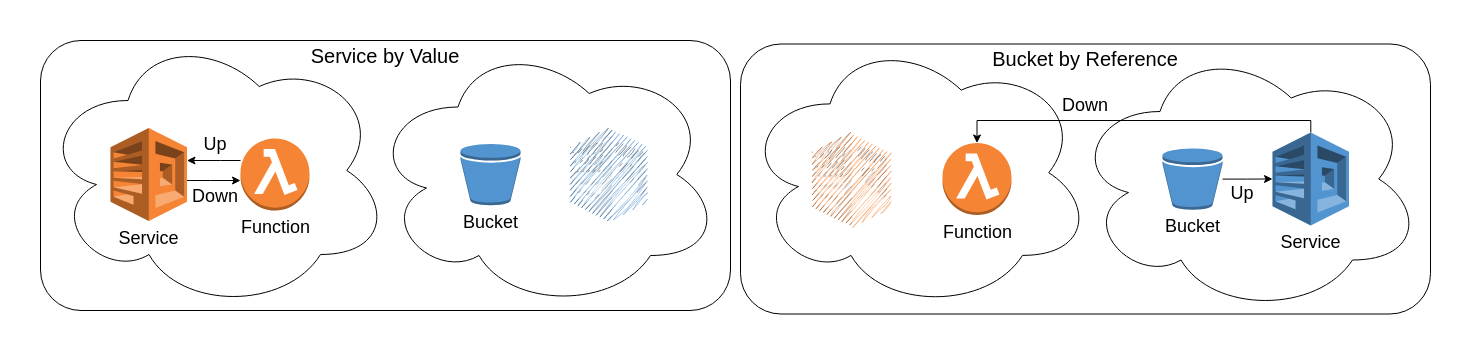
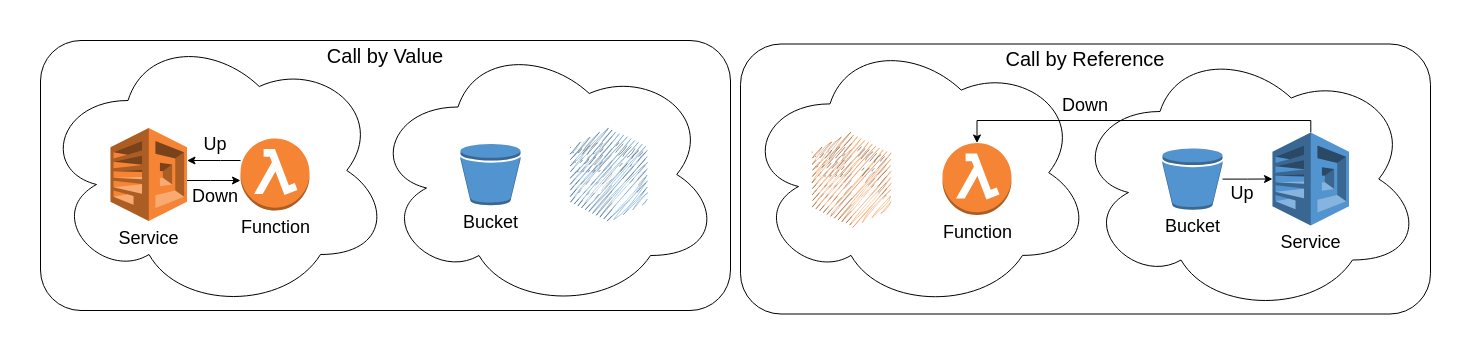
node "Service by Value": label "Service by Value" -> "Call by Value"
node "Bucket by Reference": label "Bucket by Reference" -> "Call by Reference"
